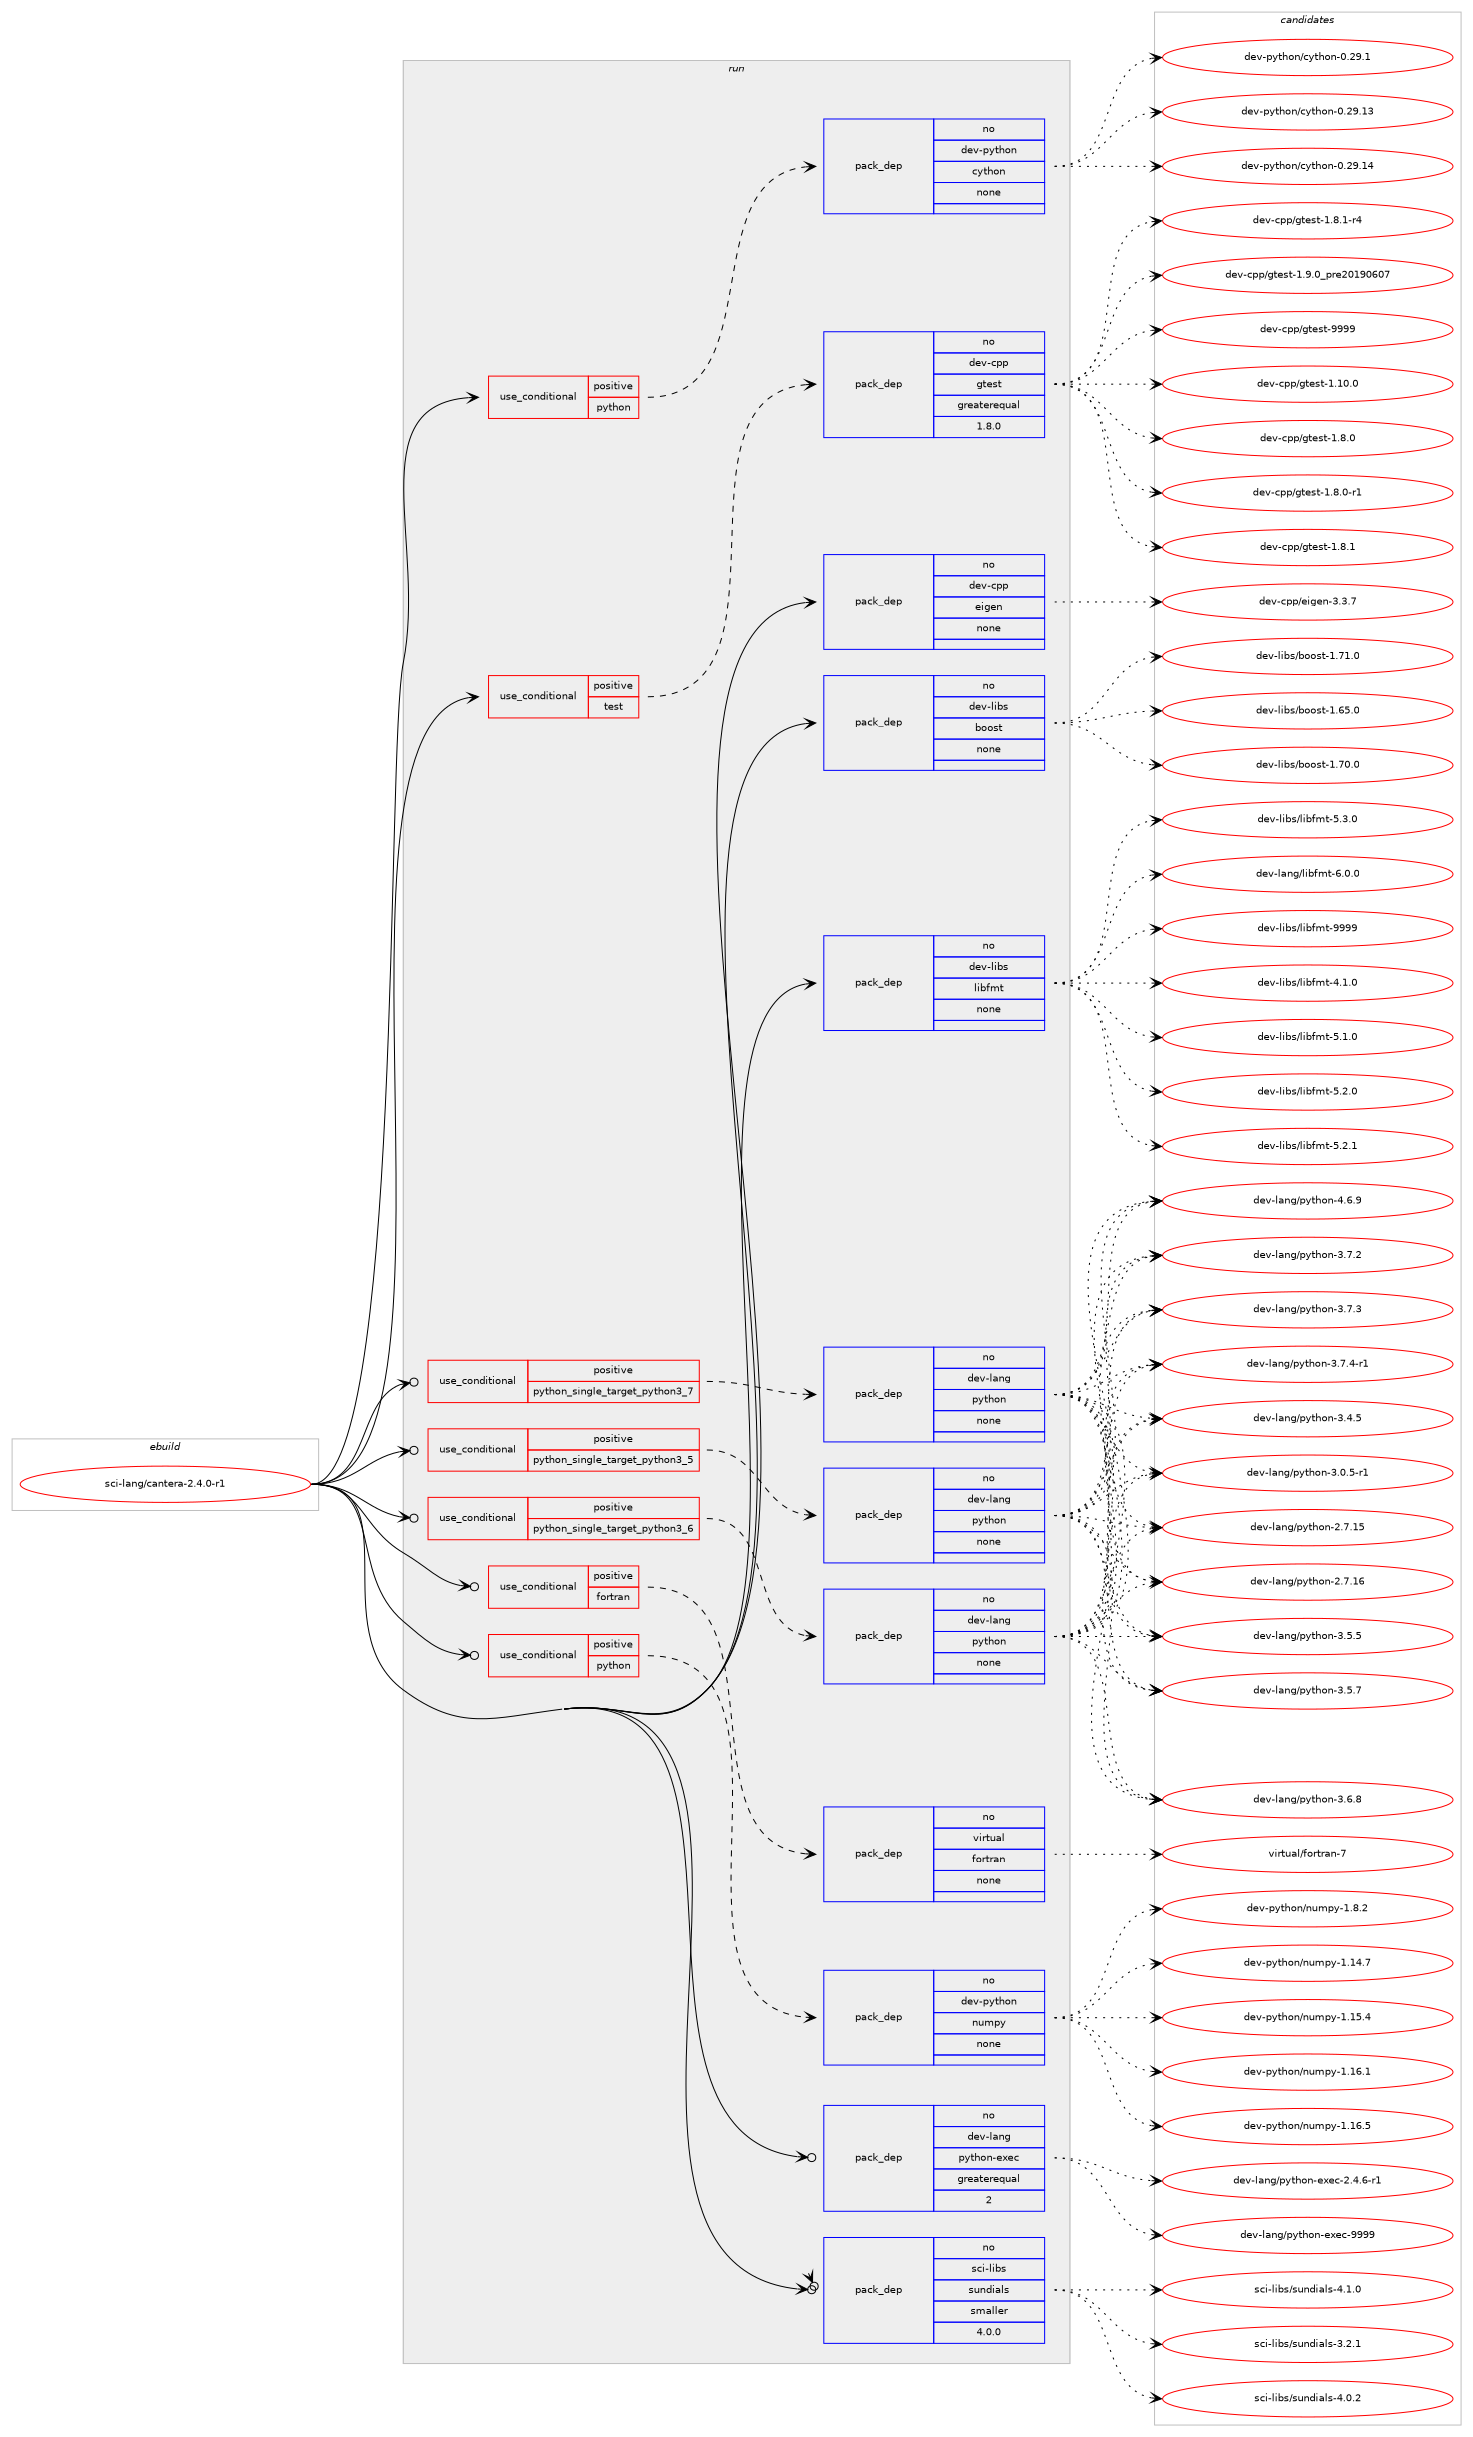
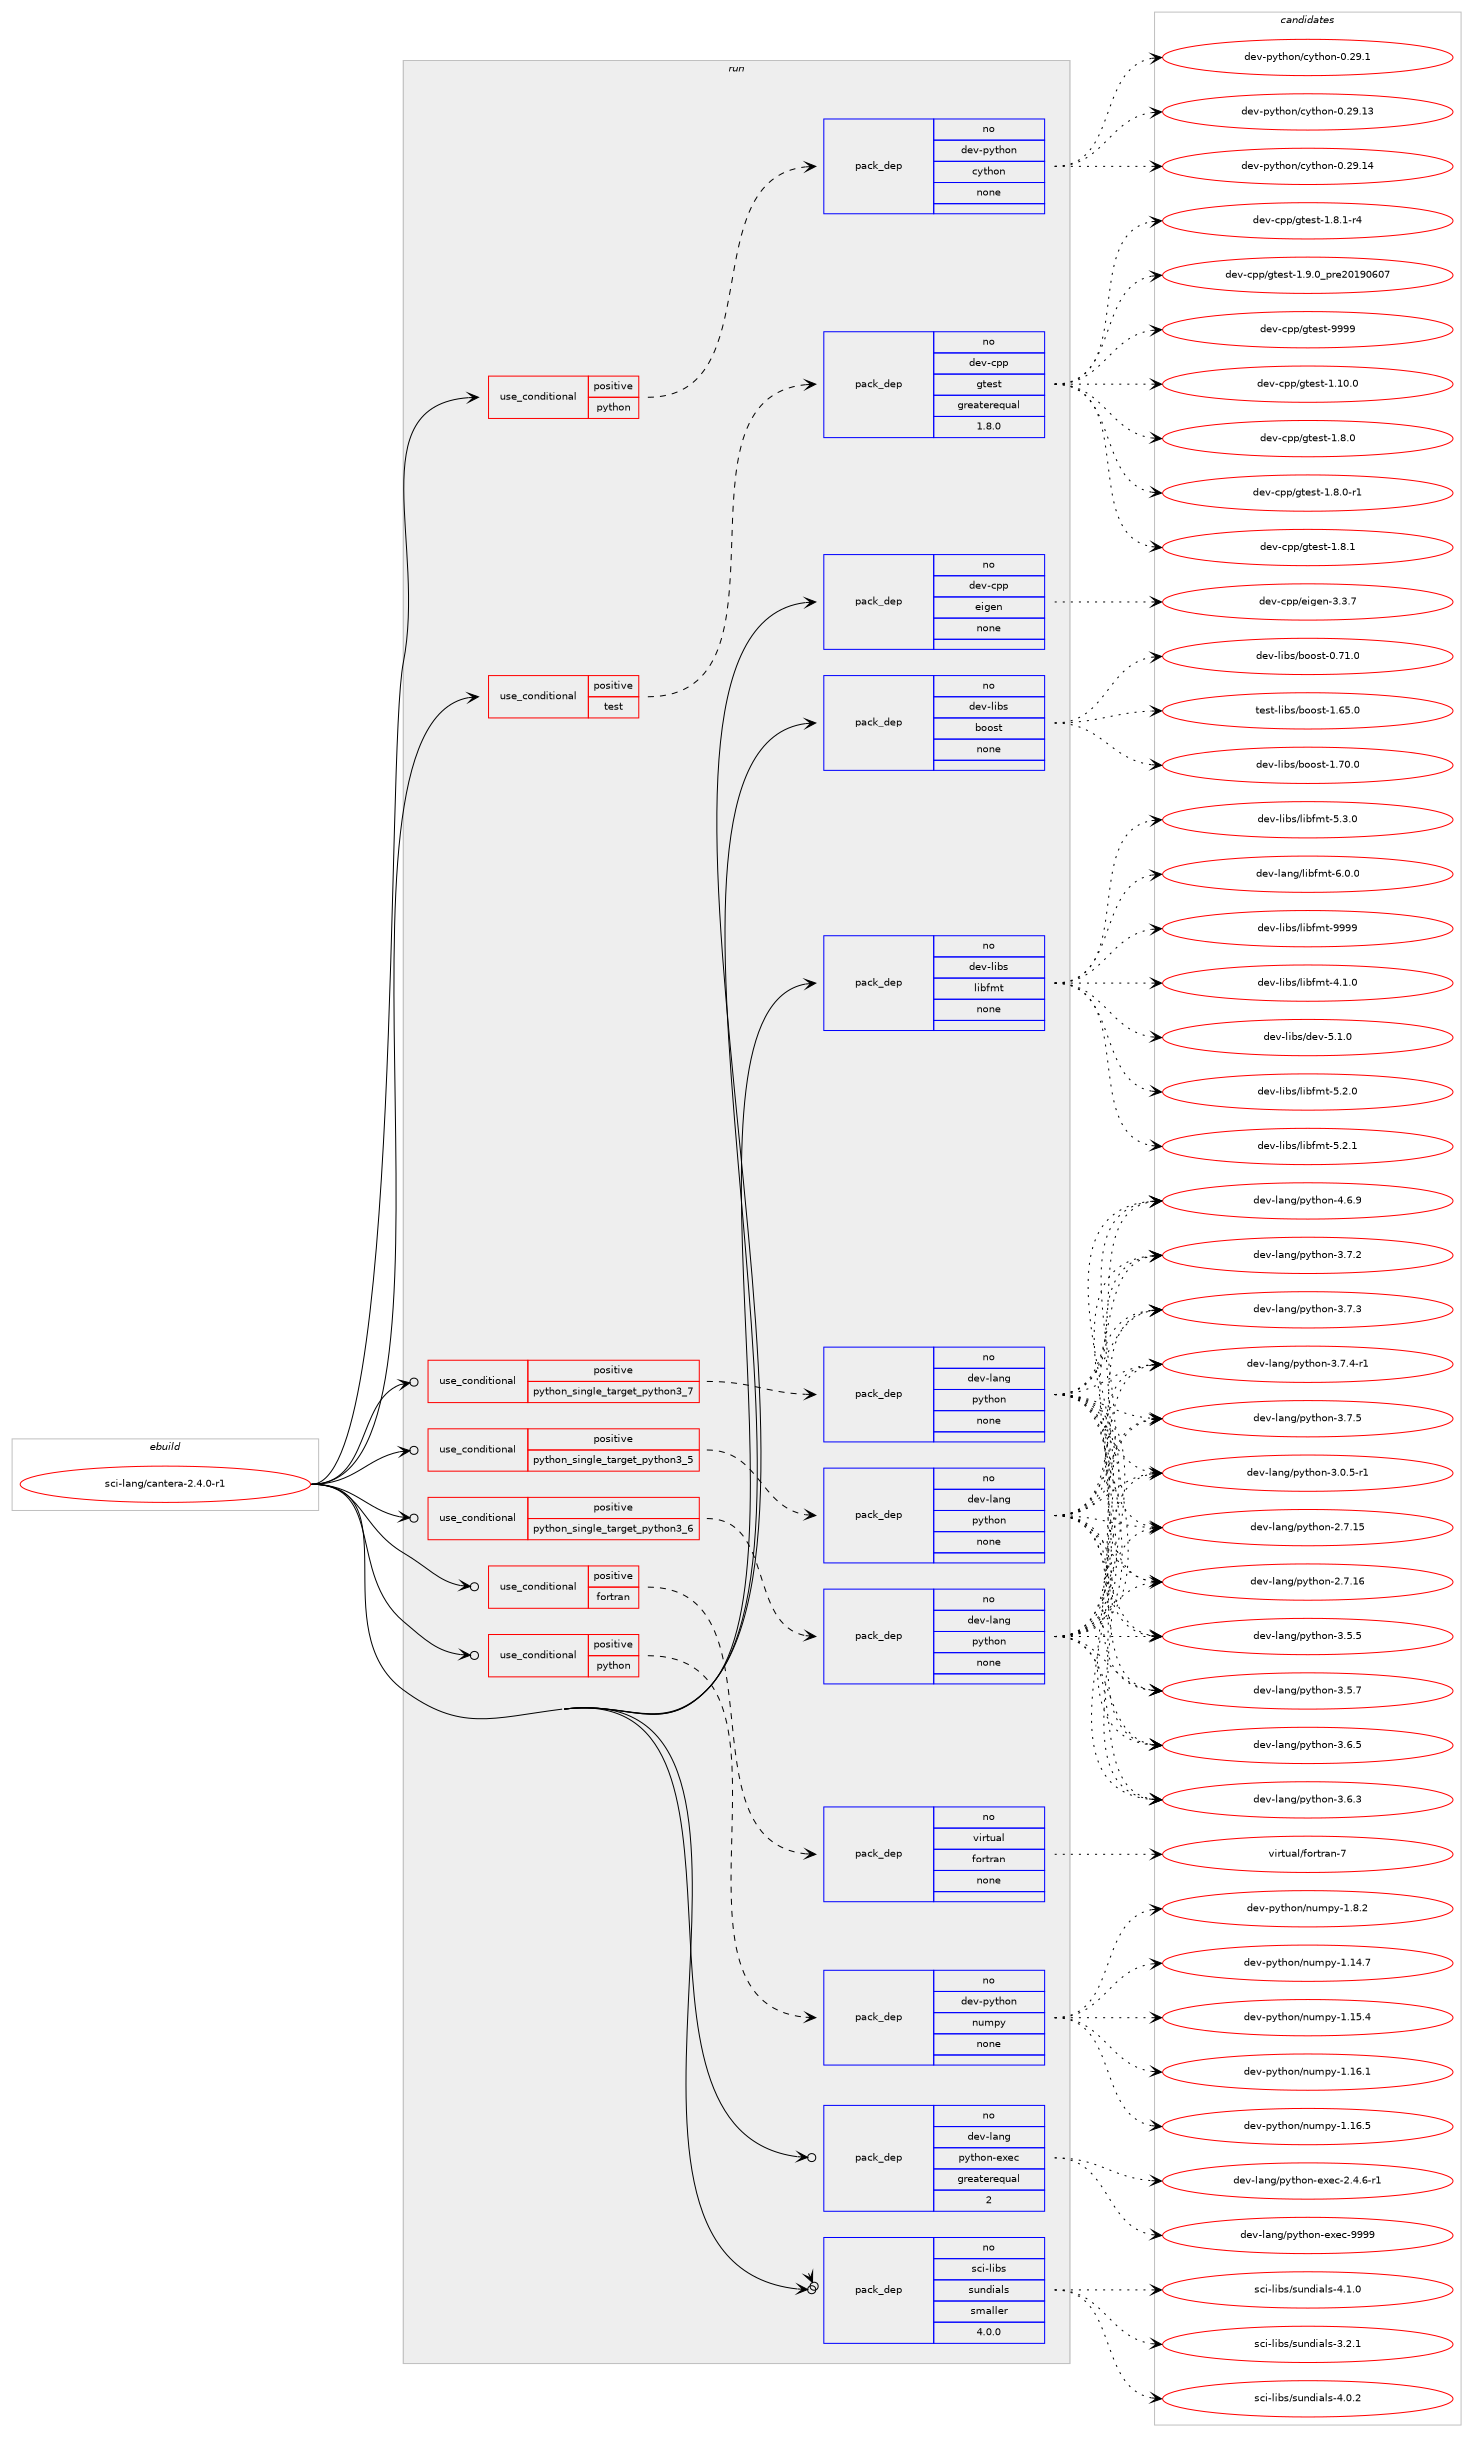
node "dev-libs/boost-1.71.0": label "dev-libs/boost-1.71.0" -> "dev-libs/boost-0.71.0"
node "dev-libs/boost-1.65.0": label "dev-libs/boost-1.65.0" -> "test-libs/boost-1.65.0"
node "dev-libs/libfmt-5.1.0": label "dev-libs/libfmt-5.1.0" -> "dev-libs/dev-5.1.0"
node "dev-lang/python-3.4.5": label "dev-lang/python-3.4.5" -> "dev-lang/python-3.7.5"
node "dev-lang/python-3.6.5": added
node "dev-lang/python-3.6.8": label "dev-lang/python-3.6.8" -> "dev-lang/python-3.6.3"
